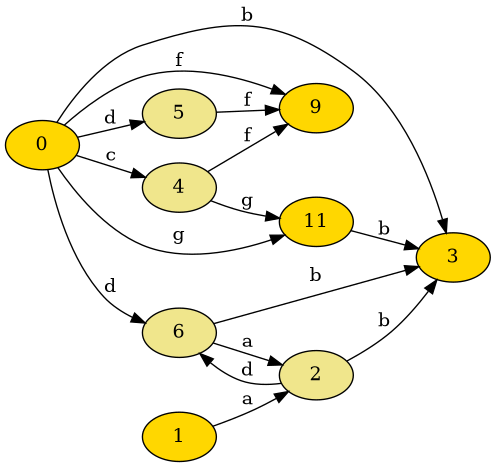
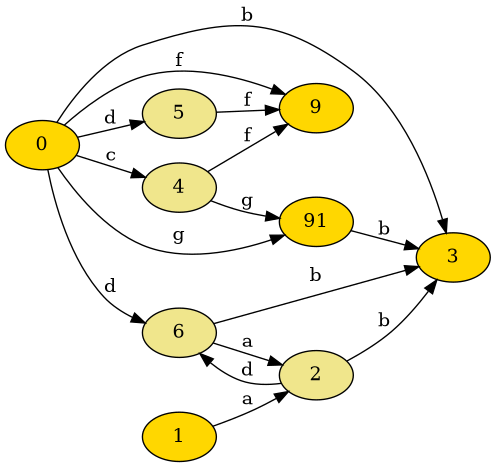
node "11": label "11" -> "91"
